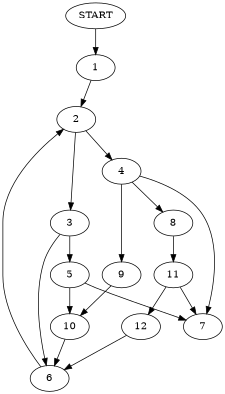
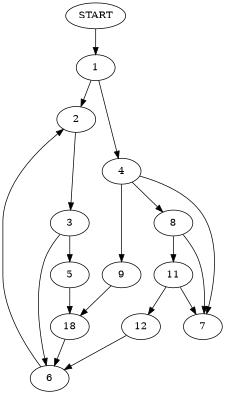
edge "2" -> "4": now "1" -> "4"
edge "5" -> "7": now "8" -> "7"
node "10": label "10" -> "18"
